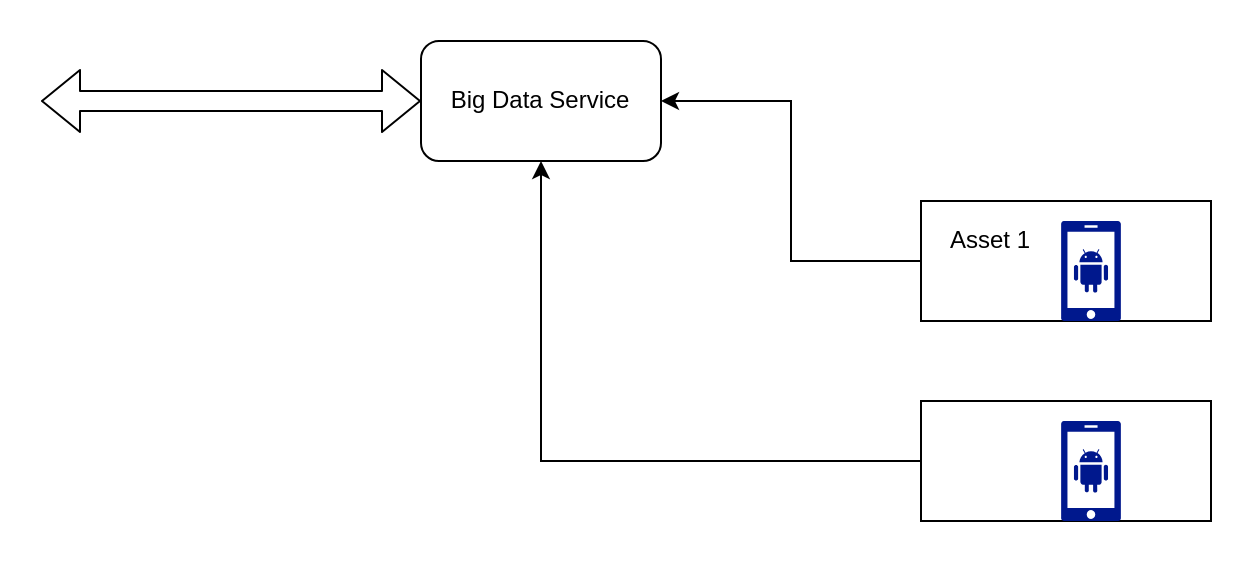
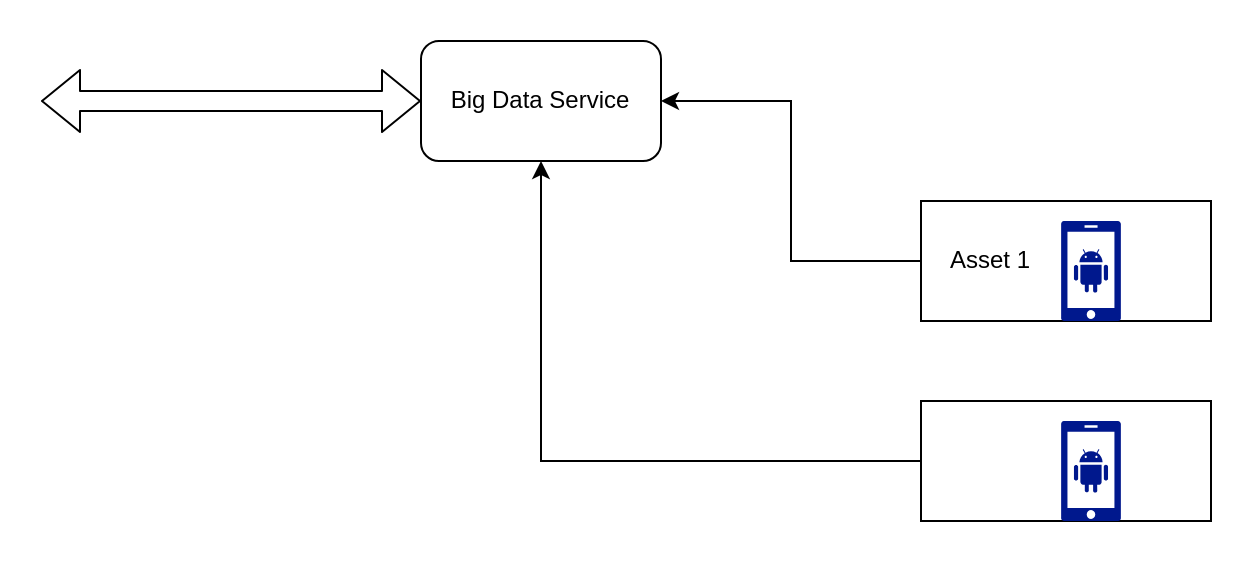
node "Asset 1": moved (991, 241) -> (991, 261)
